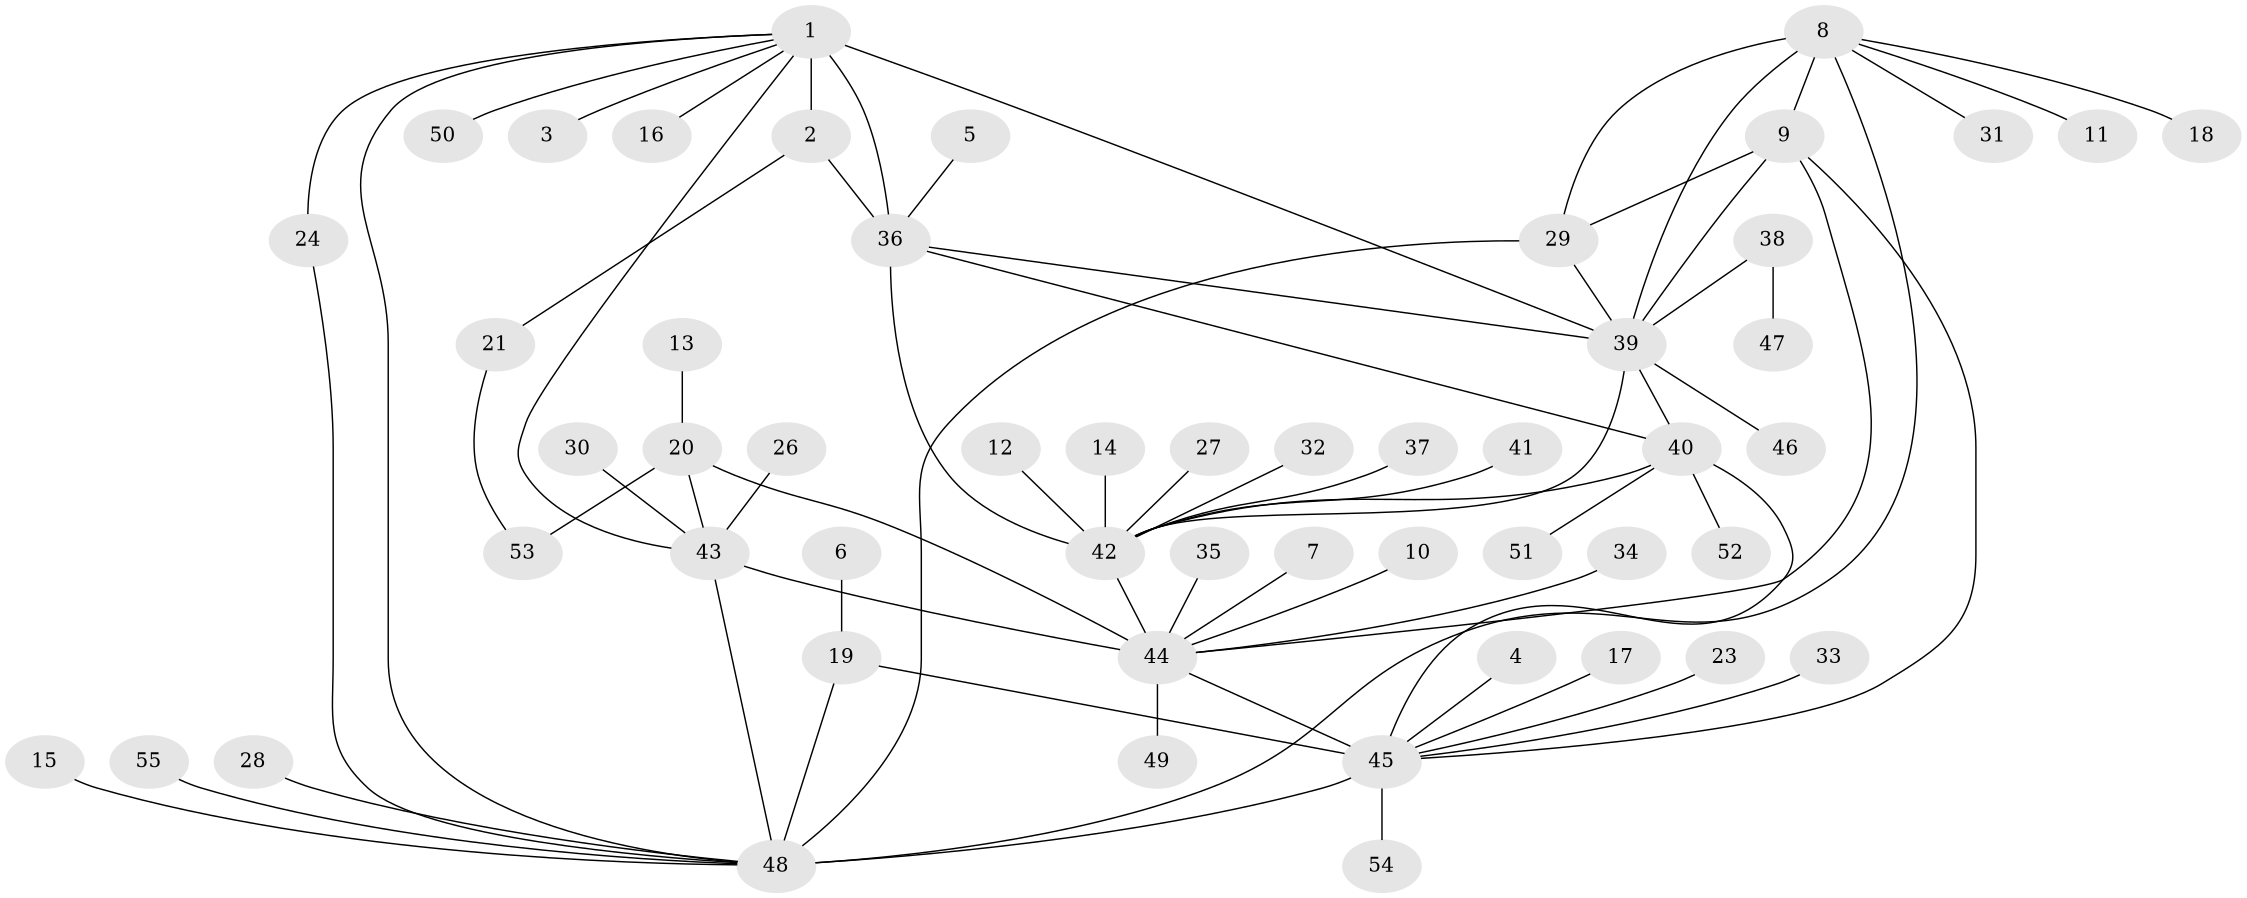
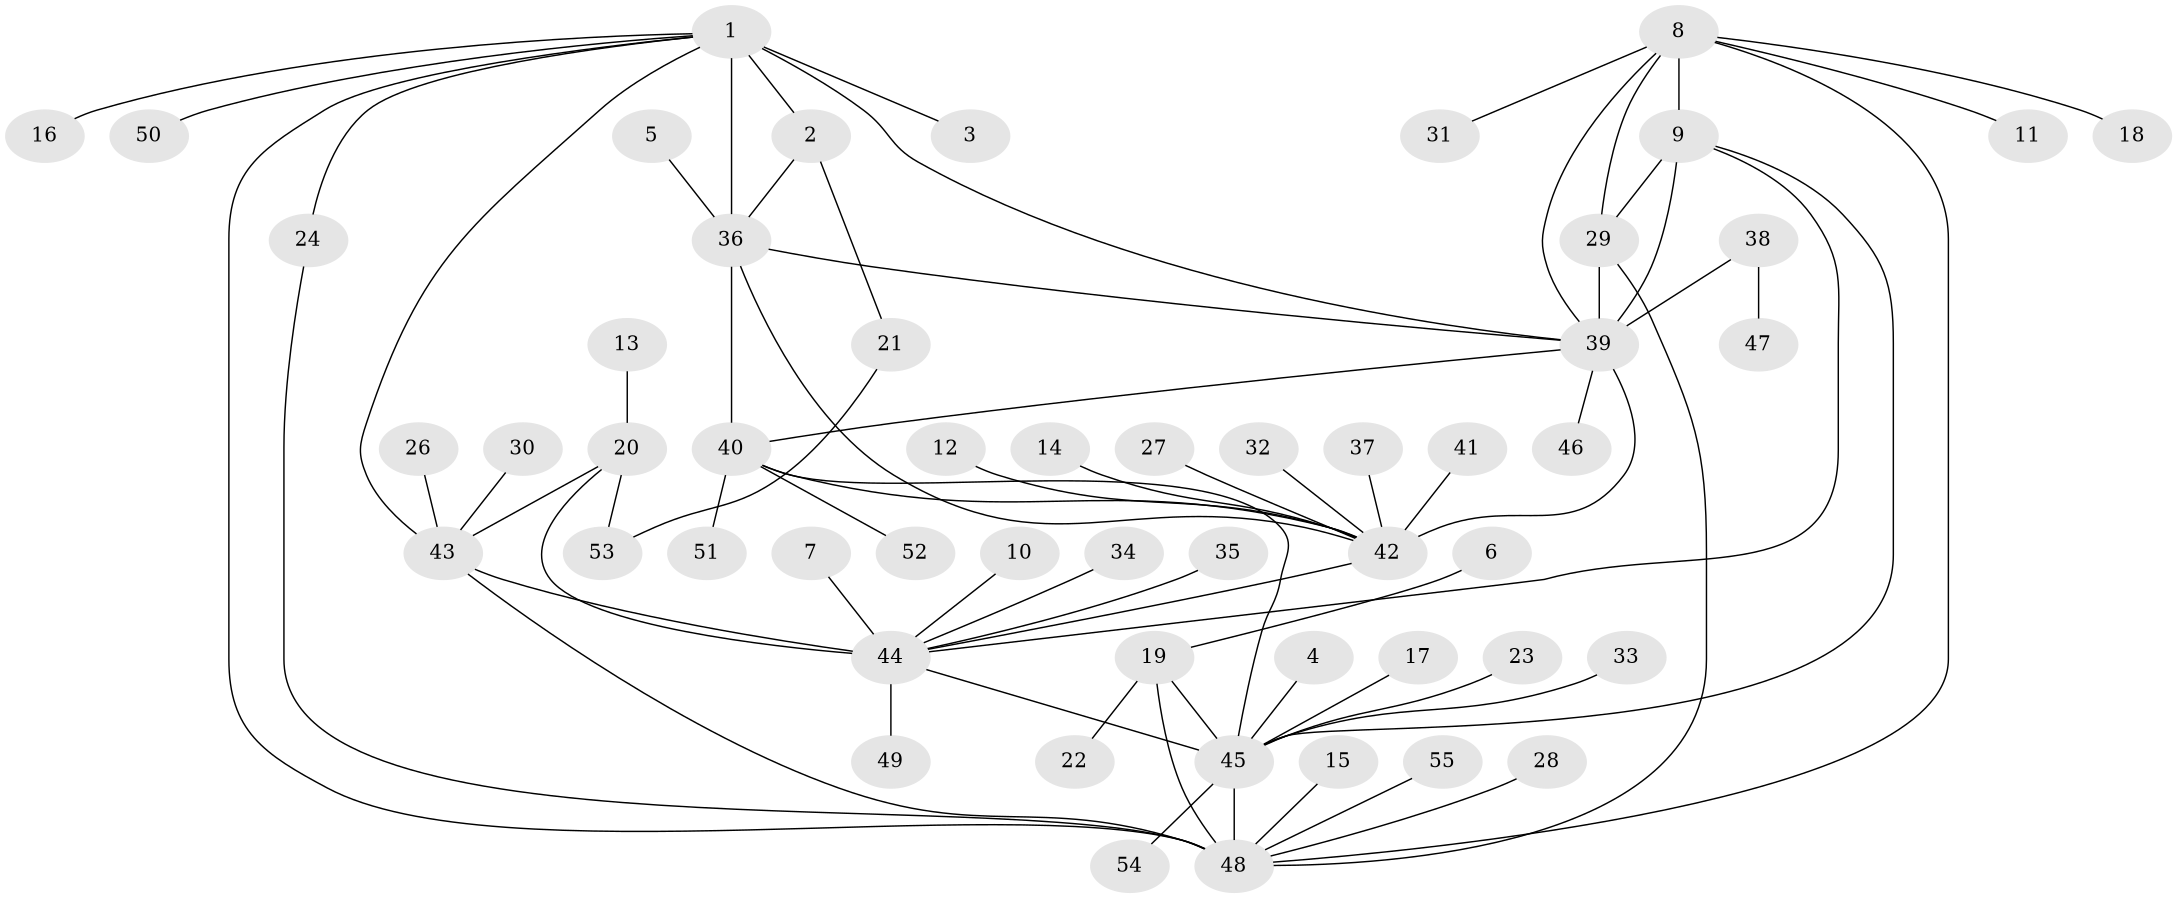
node "22": added
